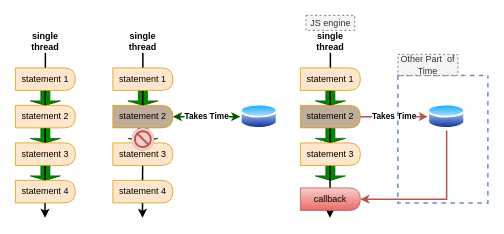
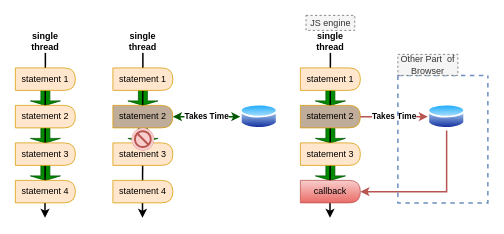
node "Other Part of Time": label "Other Part of Time" -> "Other Part of Browser"
node "callback": moved (330, 199) -> (330, 192)
